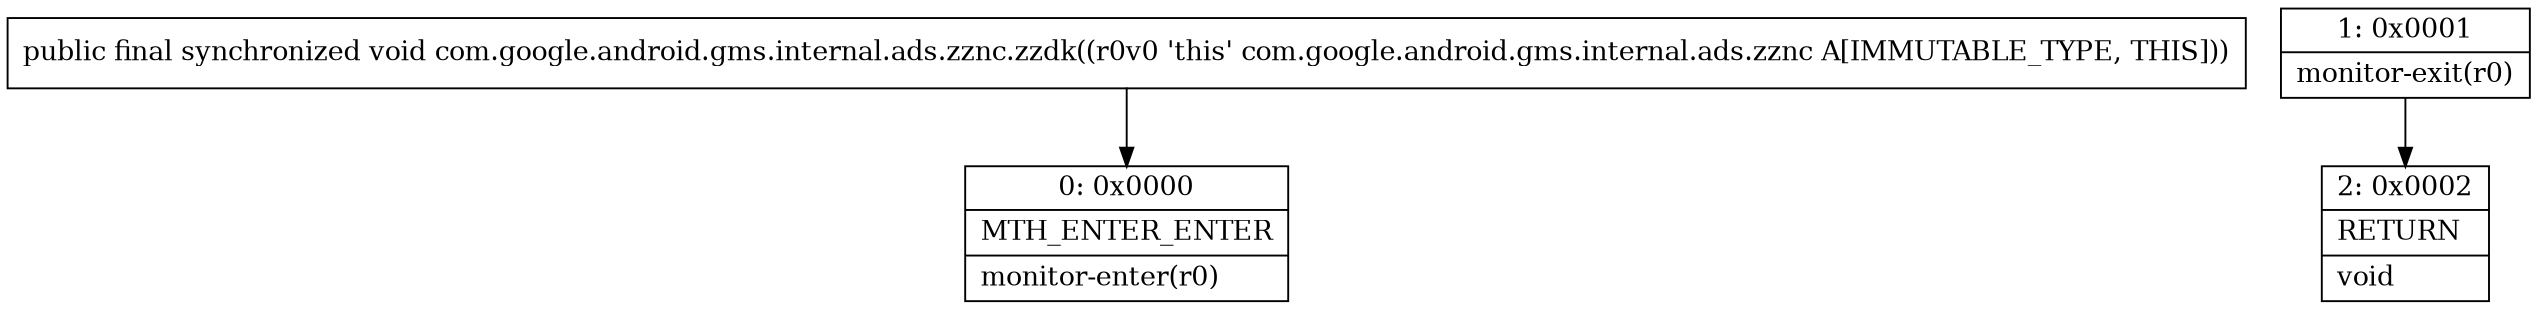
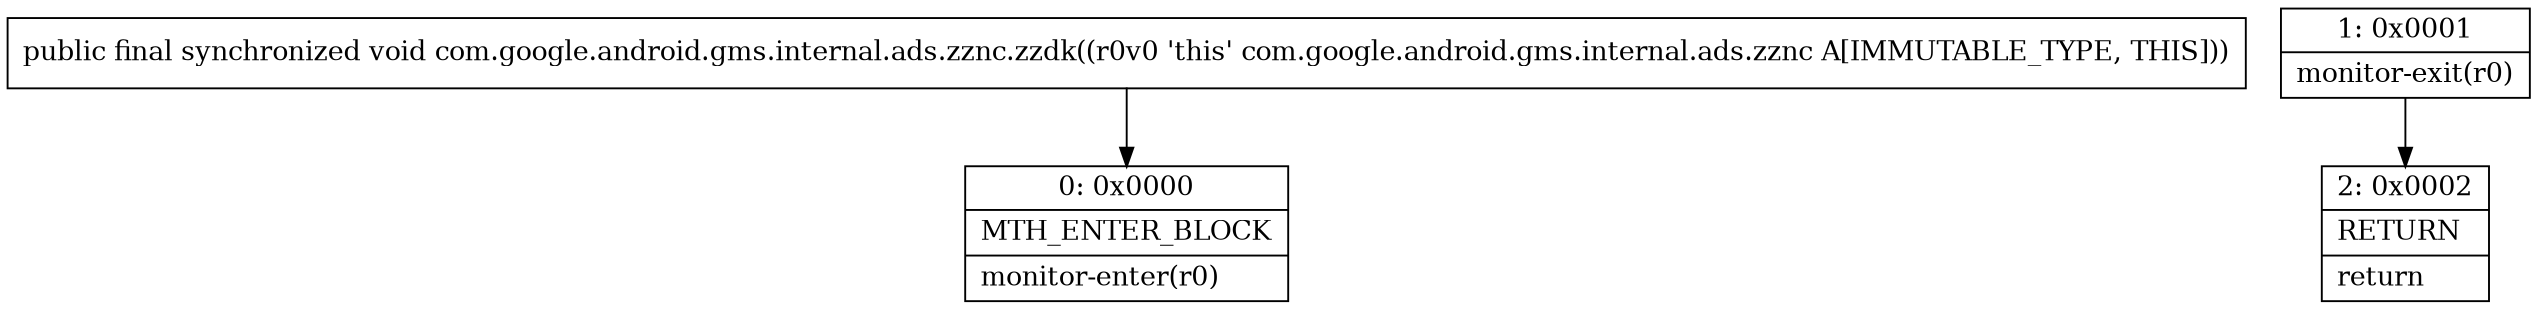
node "0: 0x0000": text "MTH_ENTER_ENTER" -> "MTH_ENTER_BLOCK"
node "2: 0x0002": text "void" -> "return"
